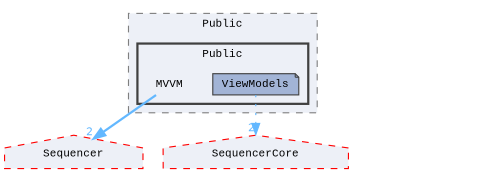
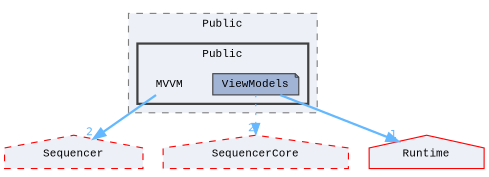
node "Runtime": added
